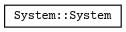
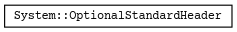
node "System::System": label "System::System" -> "System::OptionalStandardHeader"
